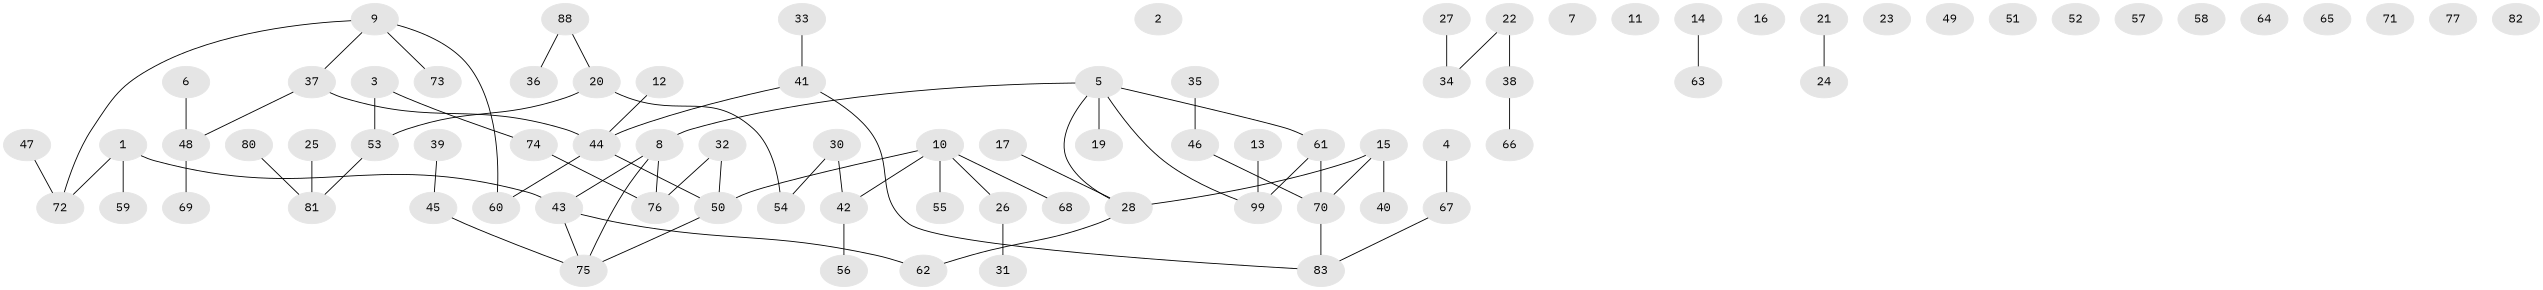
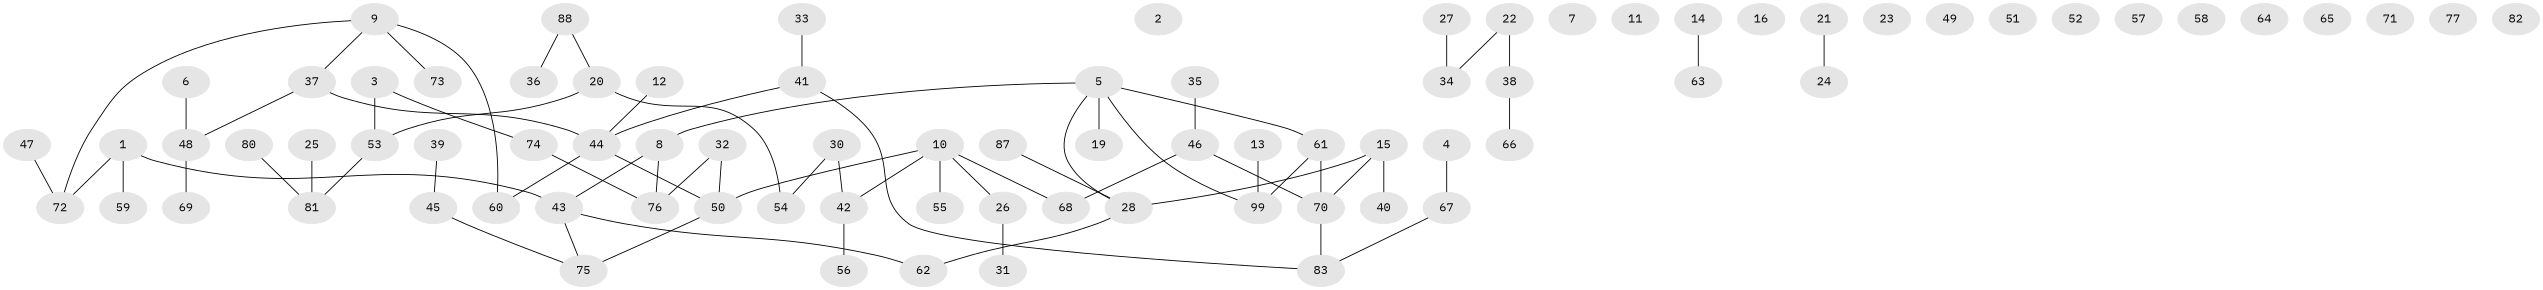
node "17": label "17" -> "87"
edge "46" -- "68": added
edge "8" -- "75": removed
